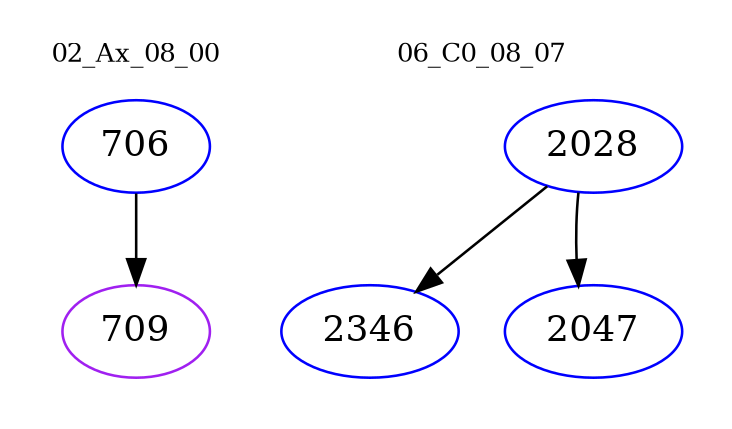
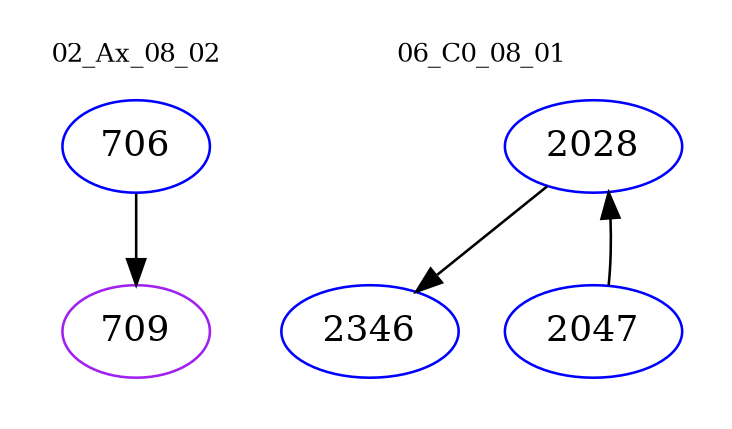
cluster "02_Ax_08_00": label "02_Ax_08_00" -> "02_Ax_08_02"
cluster "06_C0_08_07": label "06_C0_08_07" -> "06_C0_08_01"
edge "2028" -> "2047": reversed
